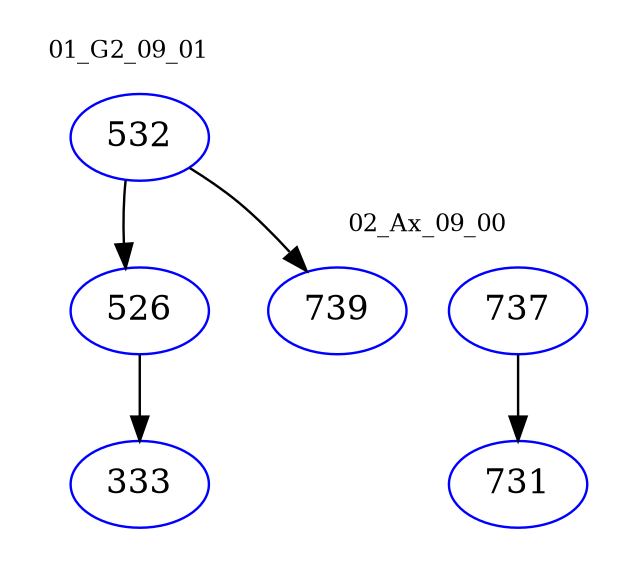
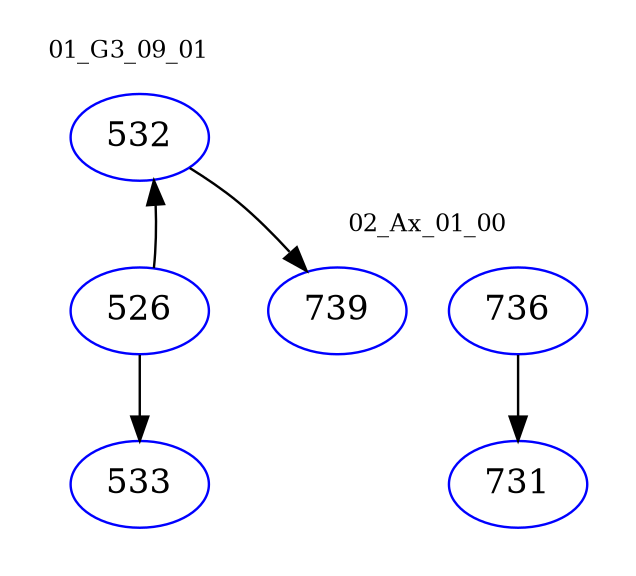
cluster "01_G2_09_01": label "01_G2_09_01" -> "01_G3_09_01"
edge "532" -> "526": reversed
cluster "02_Ax_09_00": label "02_Ax_09_00" -> "02_Ax_01_00"
node "737": label "737" -> "736"
node "333": label "333" -> "533"
